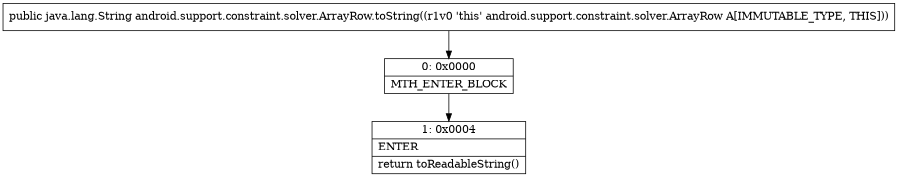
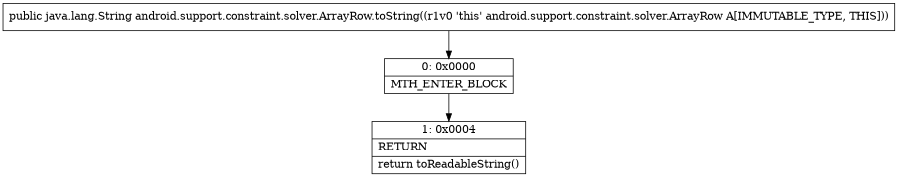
node "1: 0x0004": text "ENTER" -> "RETURN"
